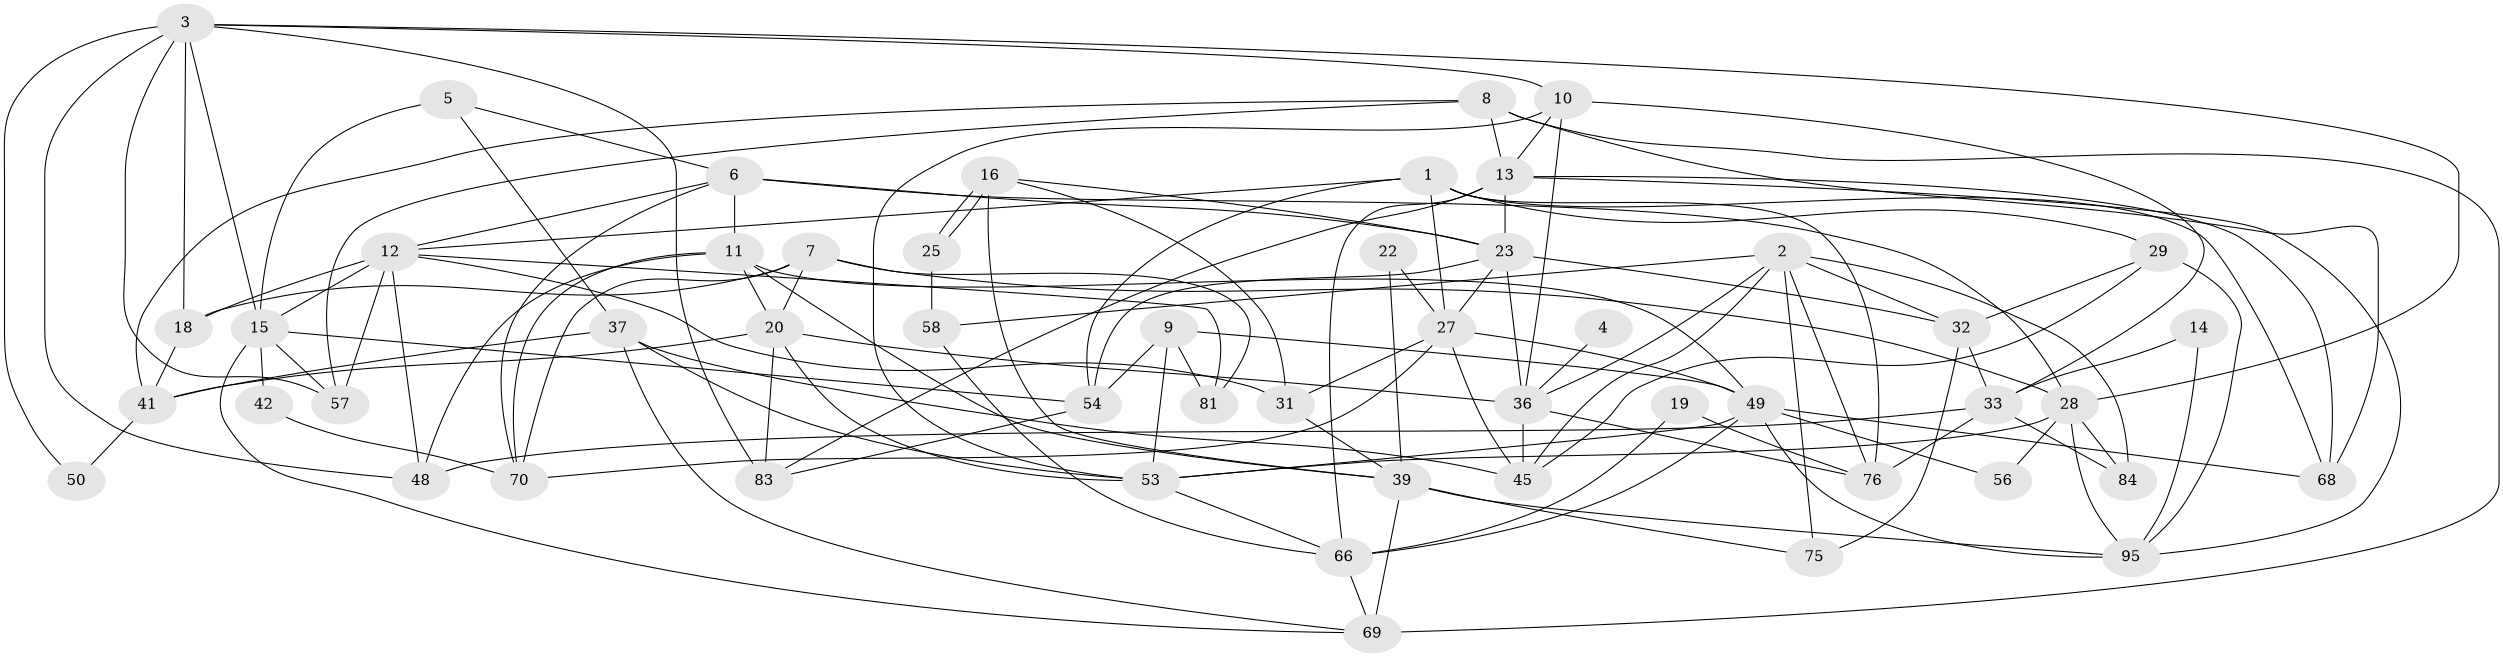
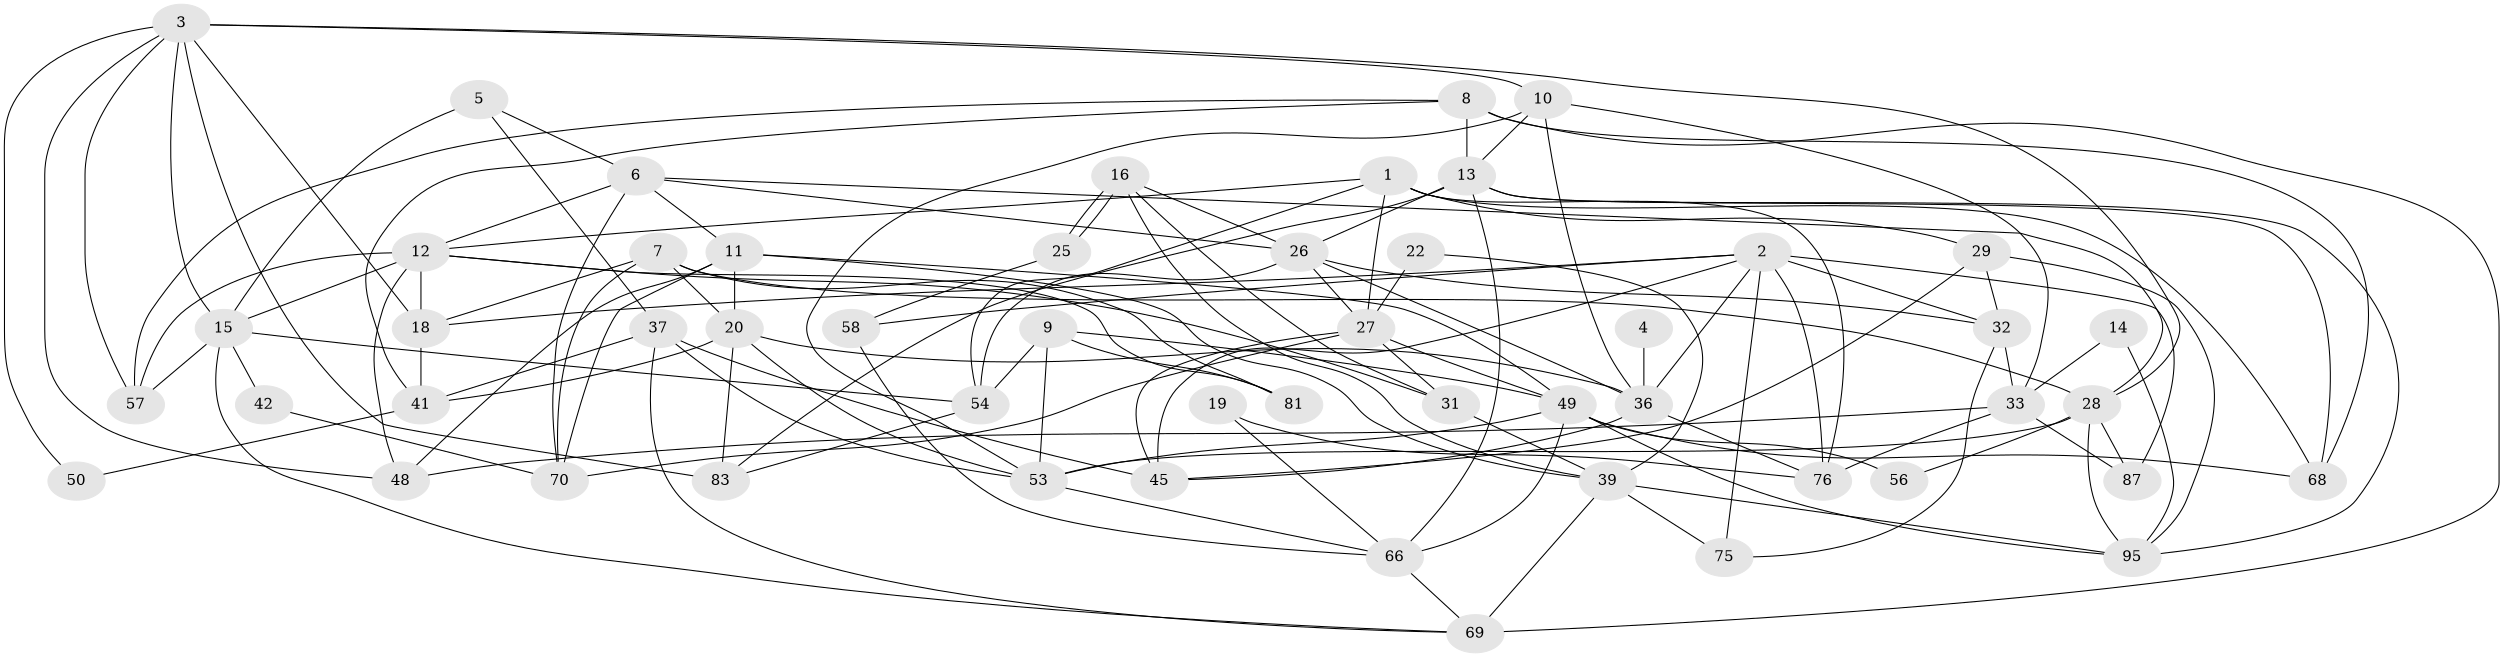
node "23": label "23" -> "26"
edge "2" -- "18": added
node "84": label "84" -> "87"
